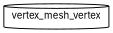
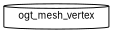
node "vertex_mesh_vertex": label "vertex_mesh_vertex" -> "ogt_mesh_vertex"
